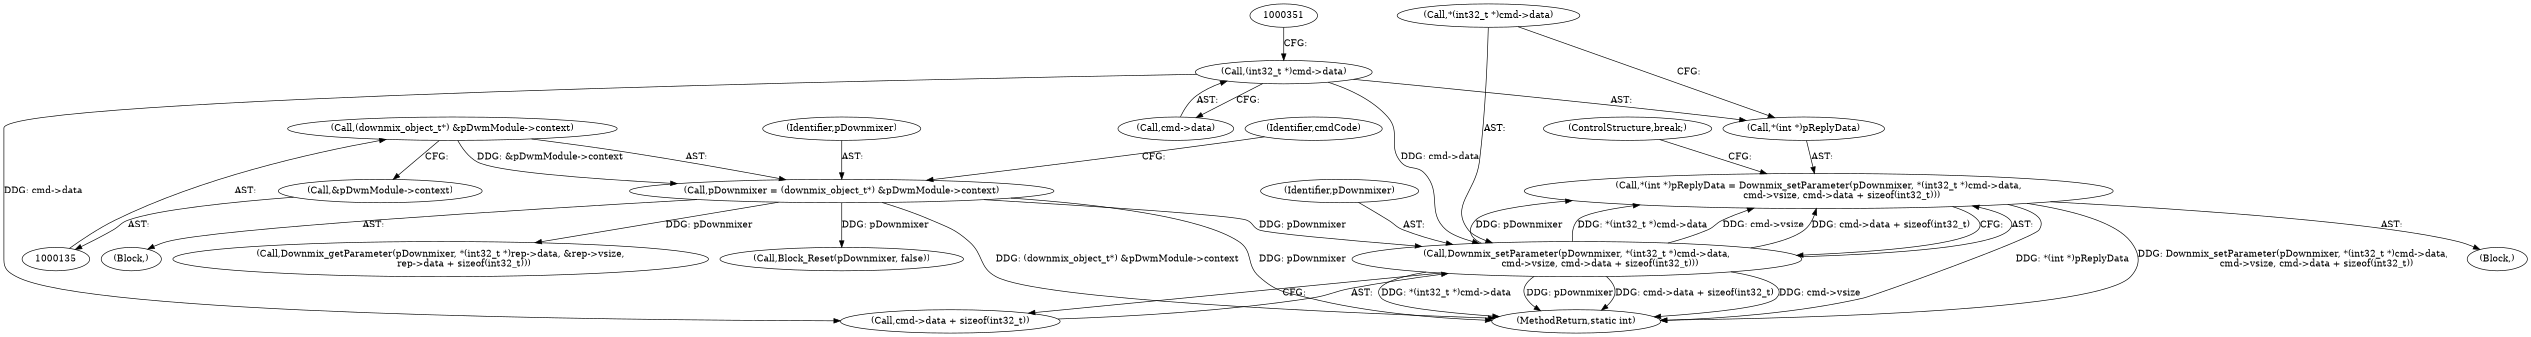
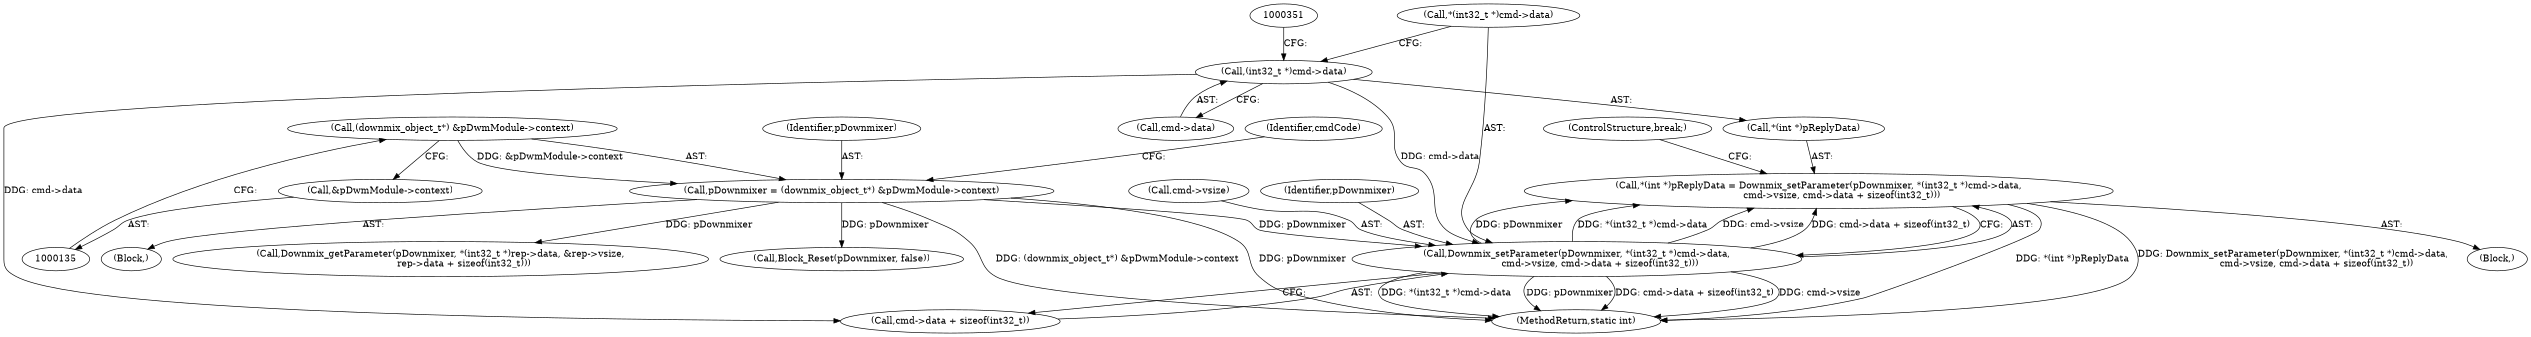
edge "(Call,*(int32_t *)cmd->data)" -> "(Call,*(int *)pReplyData)": now "(Call,*(int32_t *)cmd->data)" -> "(Call,(int32_t *)cmd->data)"
edge "1000135" -> "(Call,(downmix_object_t*) &pDwmModule->context)": label "AST: " -> "CFG: "
node "(Call,cmd->vsize)": added
